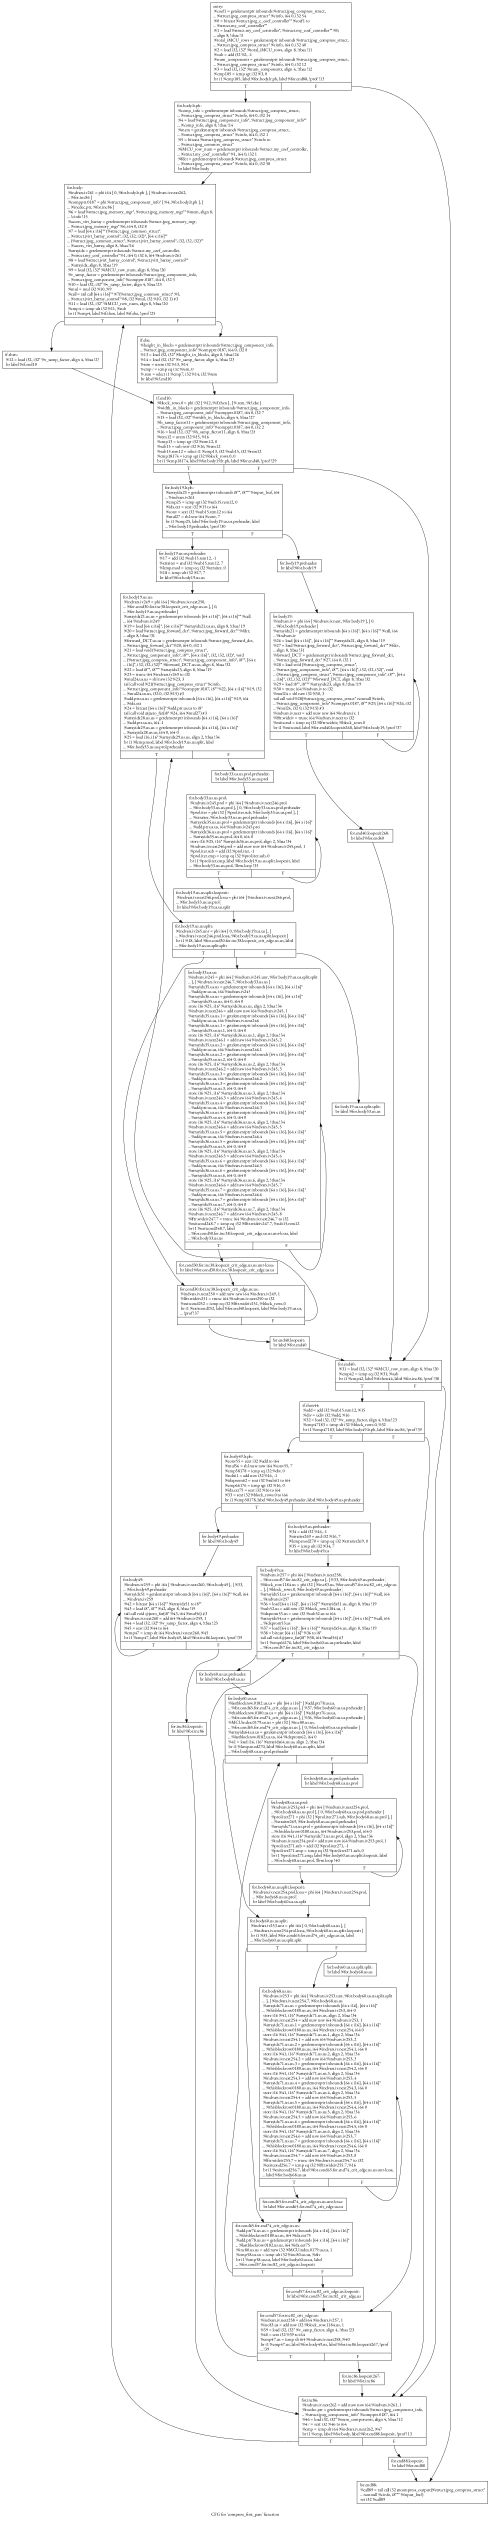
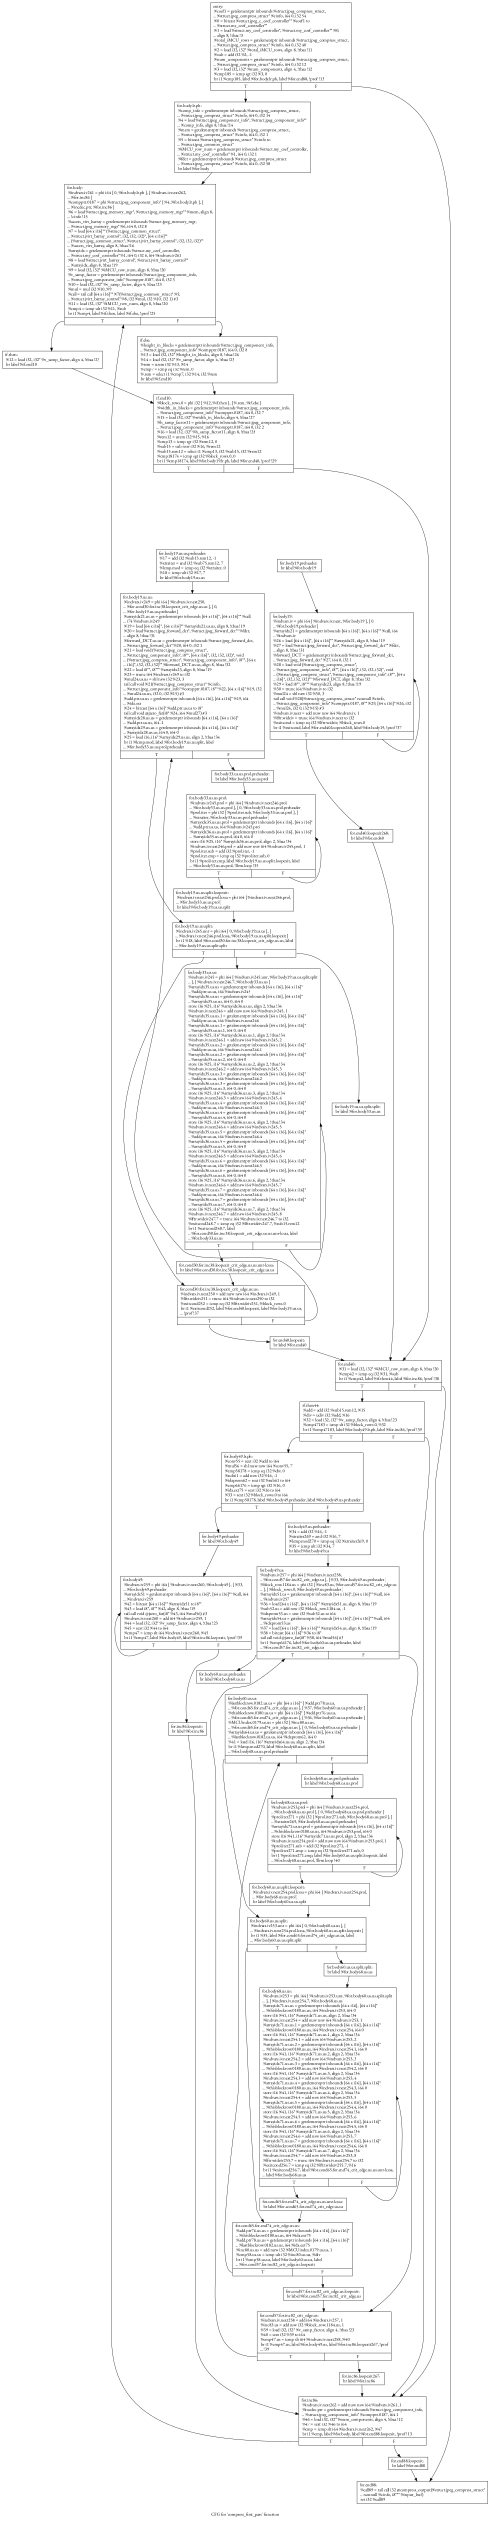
node "for.body19.lr.ph:": removed
node "for.body19.us.us.preheader:": text "%xtraiter = and i32 %sub15.rem12, 7" -> "%xtraiter = and i32 %sub75.rem12, 7"
node "for.body19.us.us:": text "... i64 %indvars.iv249" -> "... i74 %indvars.iv249"
edge "for.body60.us.us.preheader:" -> "for.body60.us.us:": removed
edge "for.body60.us.us.split:" -> "for.body68.us.us:": now "for.body60.us.us.split:" -> "for.body60.us.us.split.split:"
